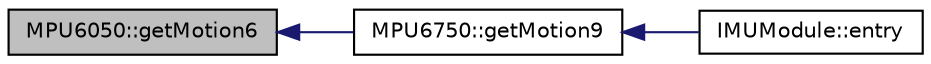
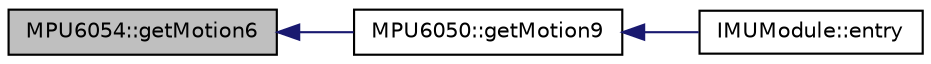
node "MPU6050::getMotion6": label "MPU6050::getMotion6" -> "MPU6054::getMotion6"
node "MPU6750::getMotion9": label "MPU6750::getMotion9" -> "MPU6050::getMotion9"
